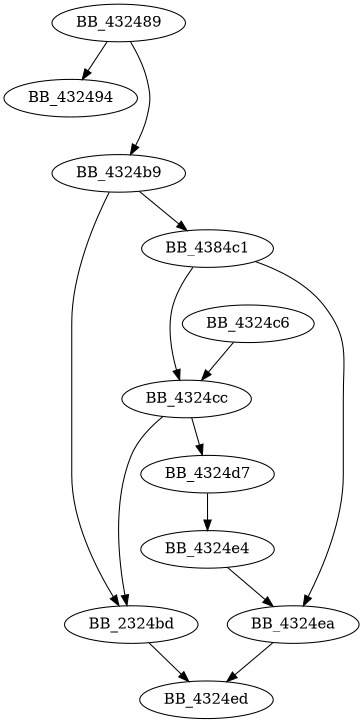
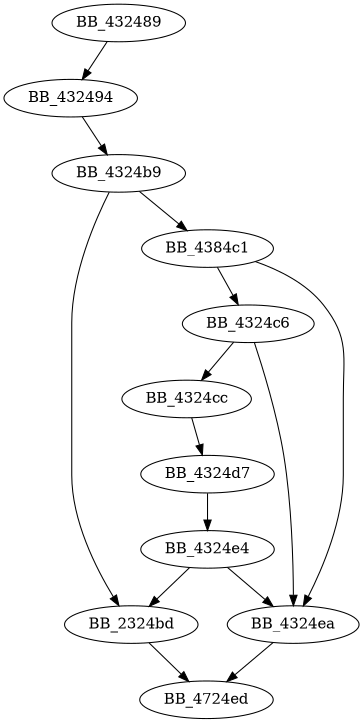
edge "BB_432489" -> "BB_4324b9": now "BB_432494" -> "BB_4324b9"
edge "BB_4384c1" -> "BB_4324cc": now "BB_4384c1" -> "BB_4324c6"
edge "BB_4324c6" -> "BB_4324ea": added
edge "BB_4324cc" -> "BB_2324bd": now "BB_4324e4" -> "BB_2324bd"
node "BB_4324ed": label "BB_4324ed" -> "BB_4724ed"
